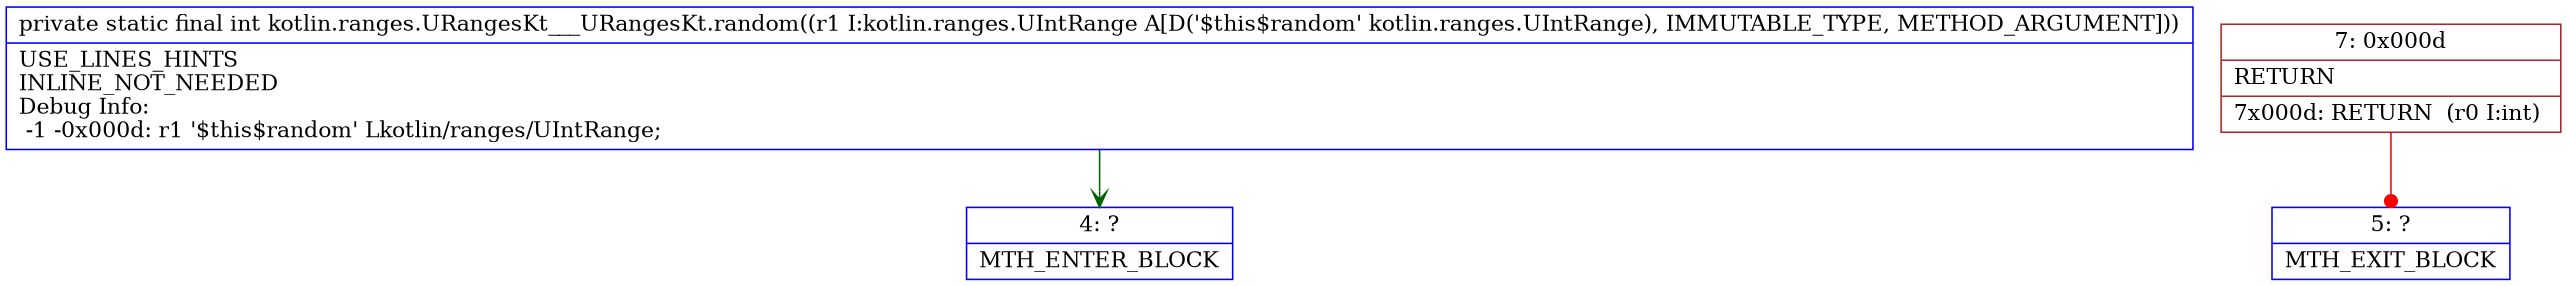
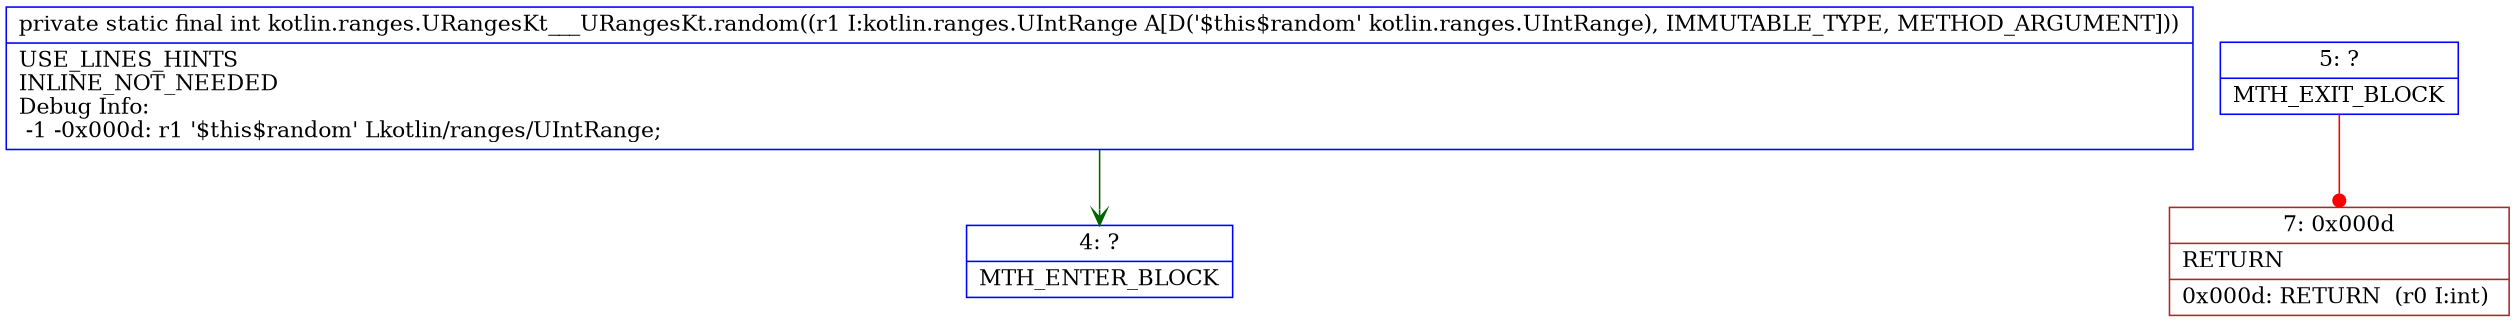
node "7: 0x000d": text "7x000d: RETURN  (r0 I:int)" -> "0x000d: RETURN  (r0 I:int)"
edge "7: 0x000d" -> "5: ?": reversed
